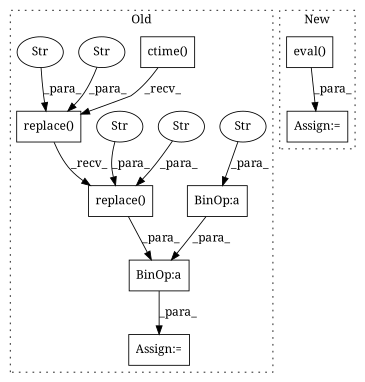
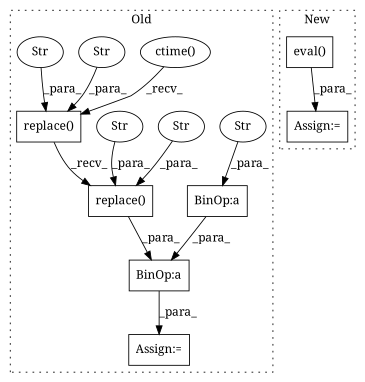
node "ctime()": shape box -> ellipse
